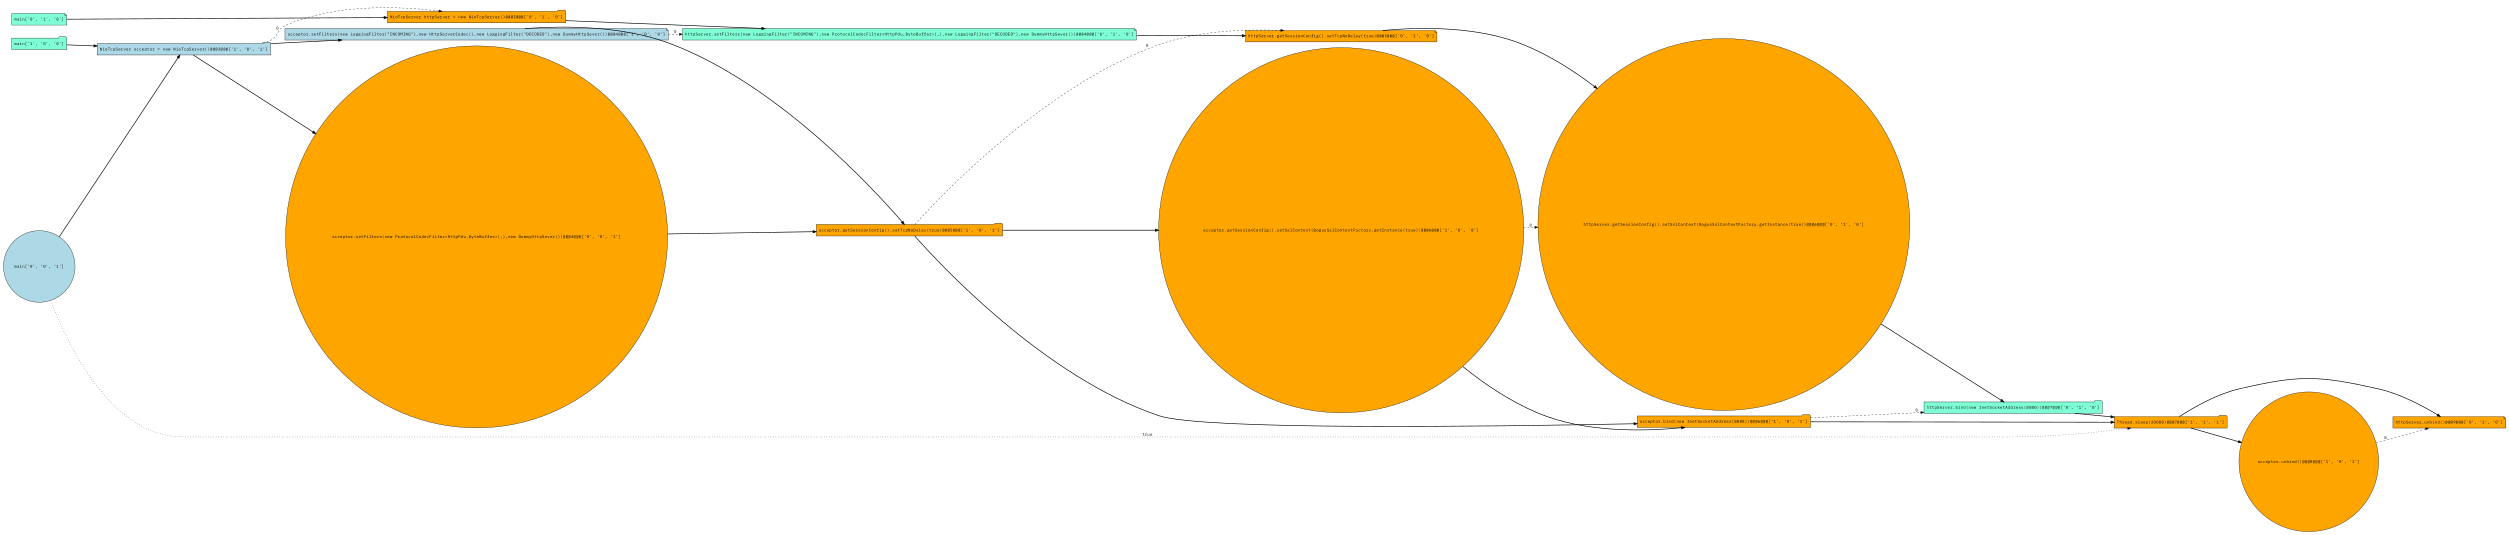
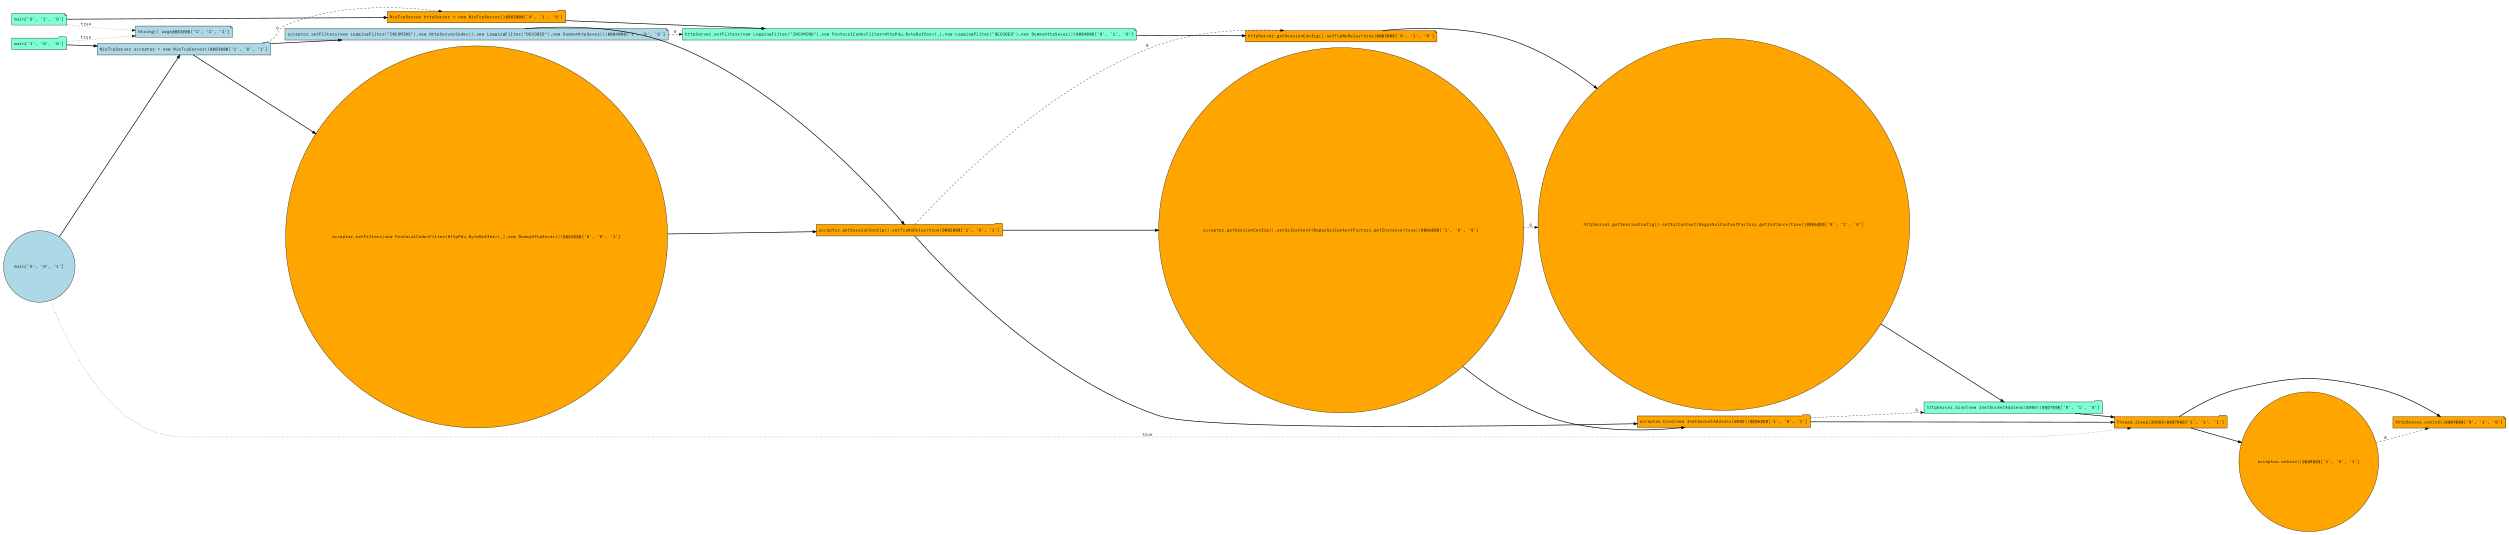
node "String(( args@@@2@@@['1', '1', '1']": added
